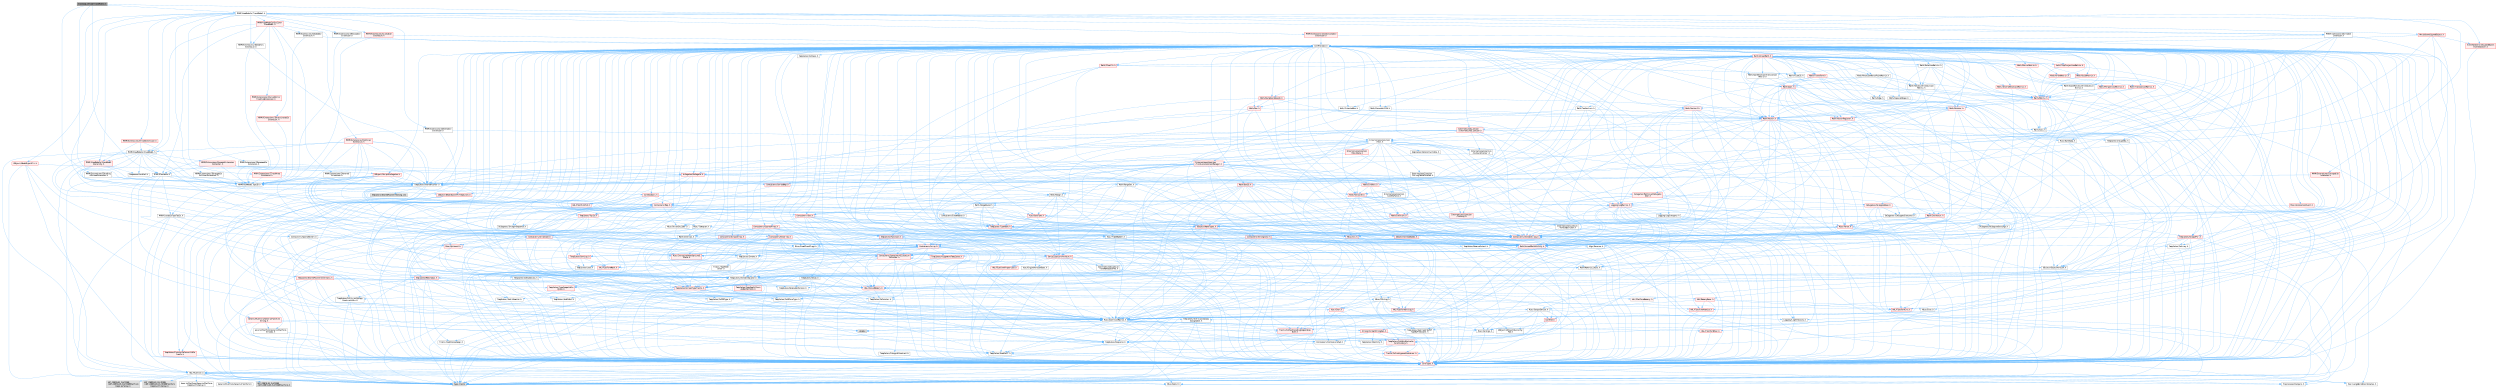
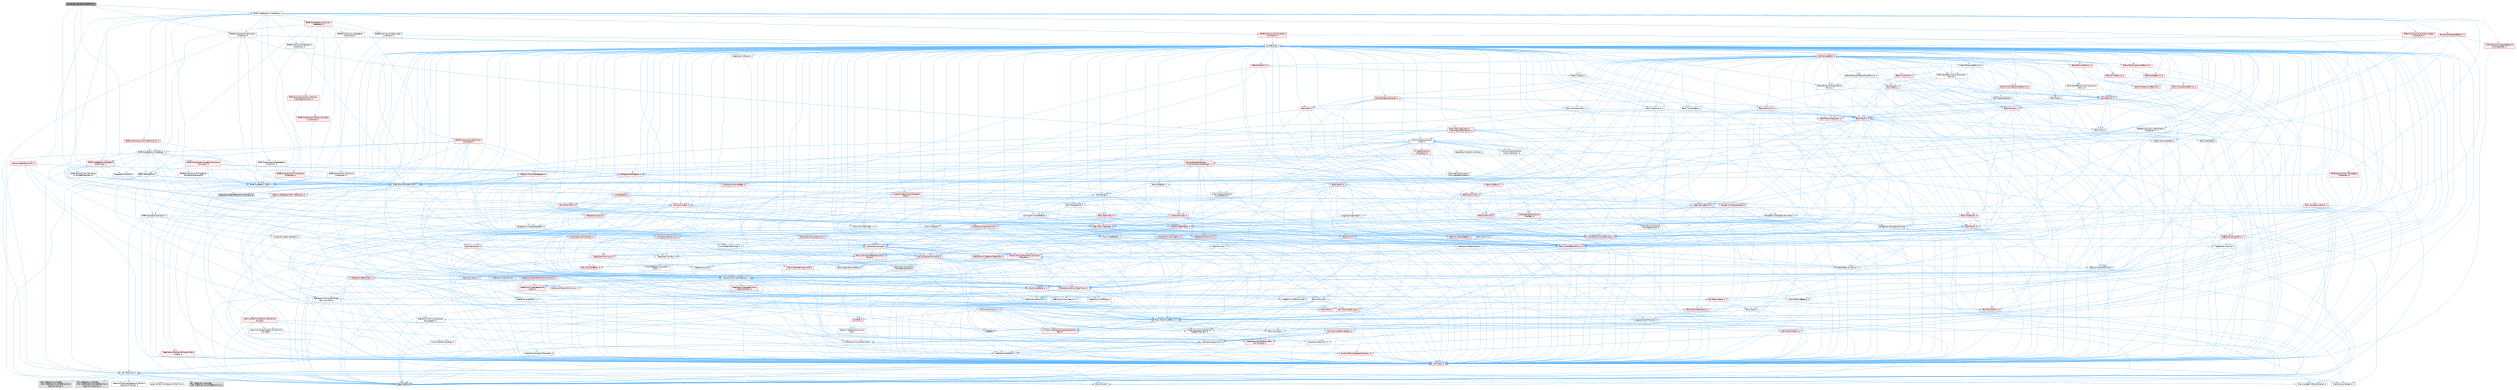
node "Internationalization /ITextData.h": label "Internationalization /ITextData.h" -> "ITrackExtension /ITextData.h"
edge "MVVM/Extensions/DynamicExtension Container.h" -> "Templates/SharedPointer.h": now "MVVM/Extensions/DynamicExtension Container.h" -> "Templates/SharedPointerTesting.inl"
node "Traits/TypeHash Outer.h": label "Traits/TypeHash Outer.h" -> "Traits/MemberFunctionPtr Outer.h"
